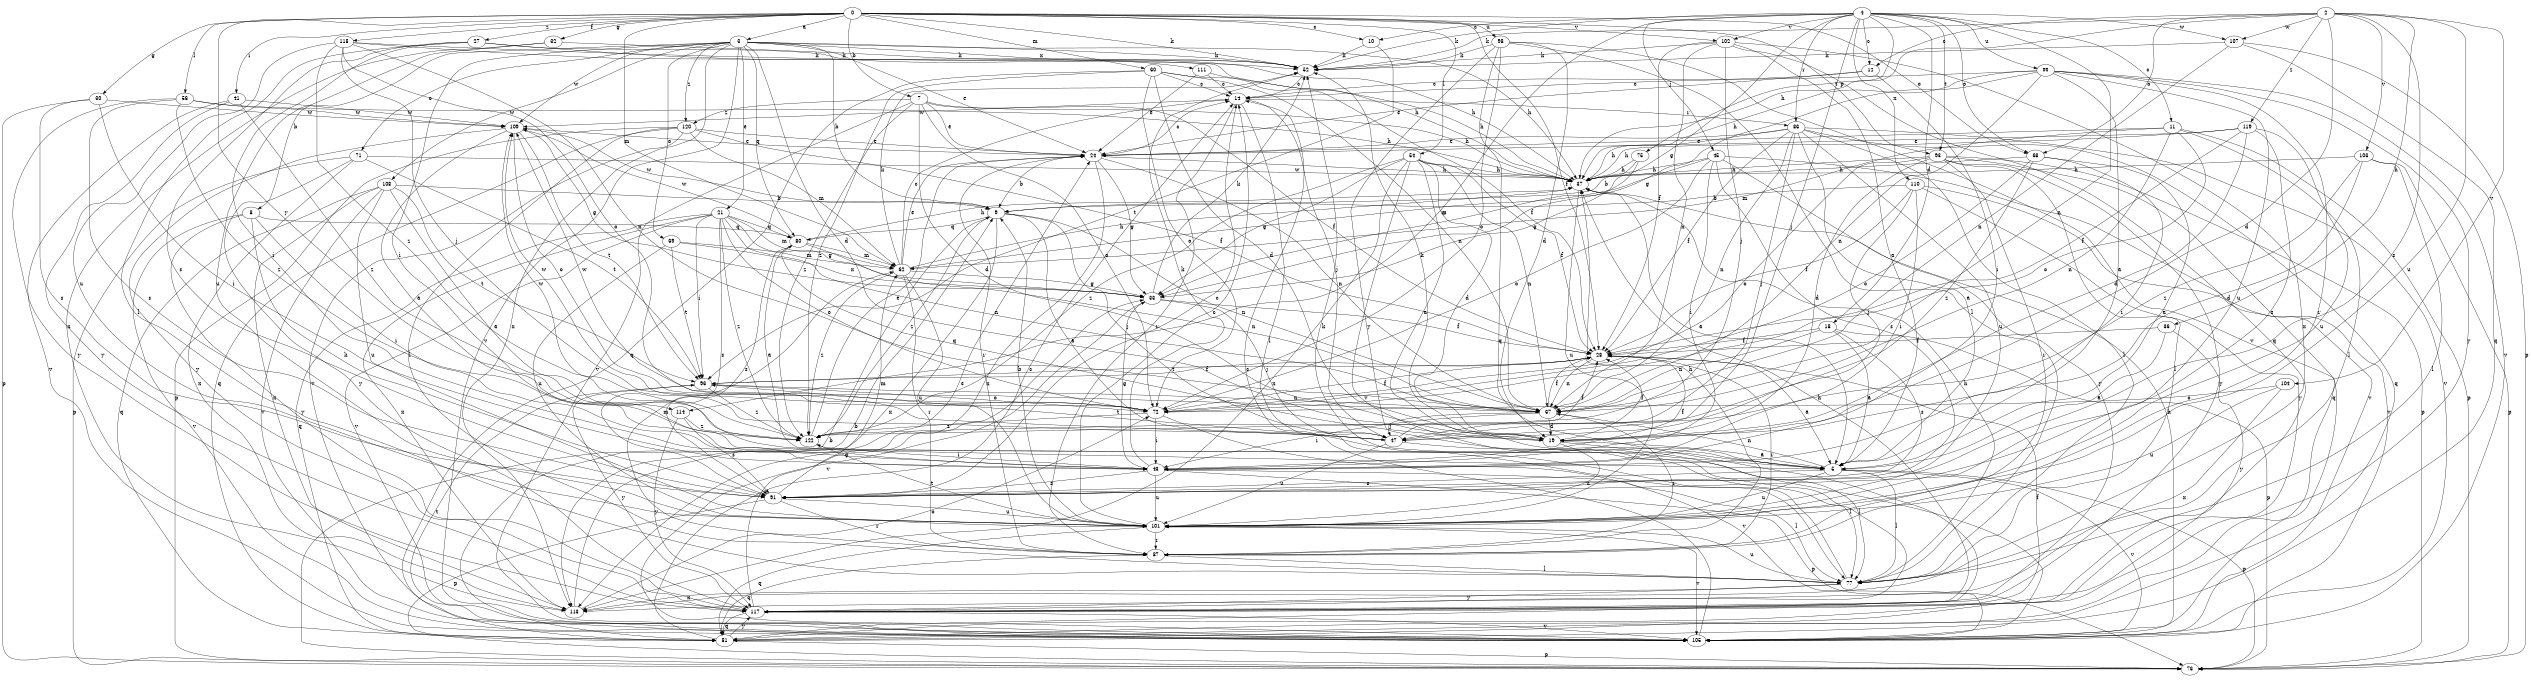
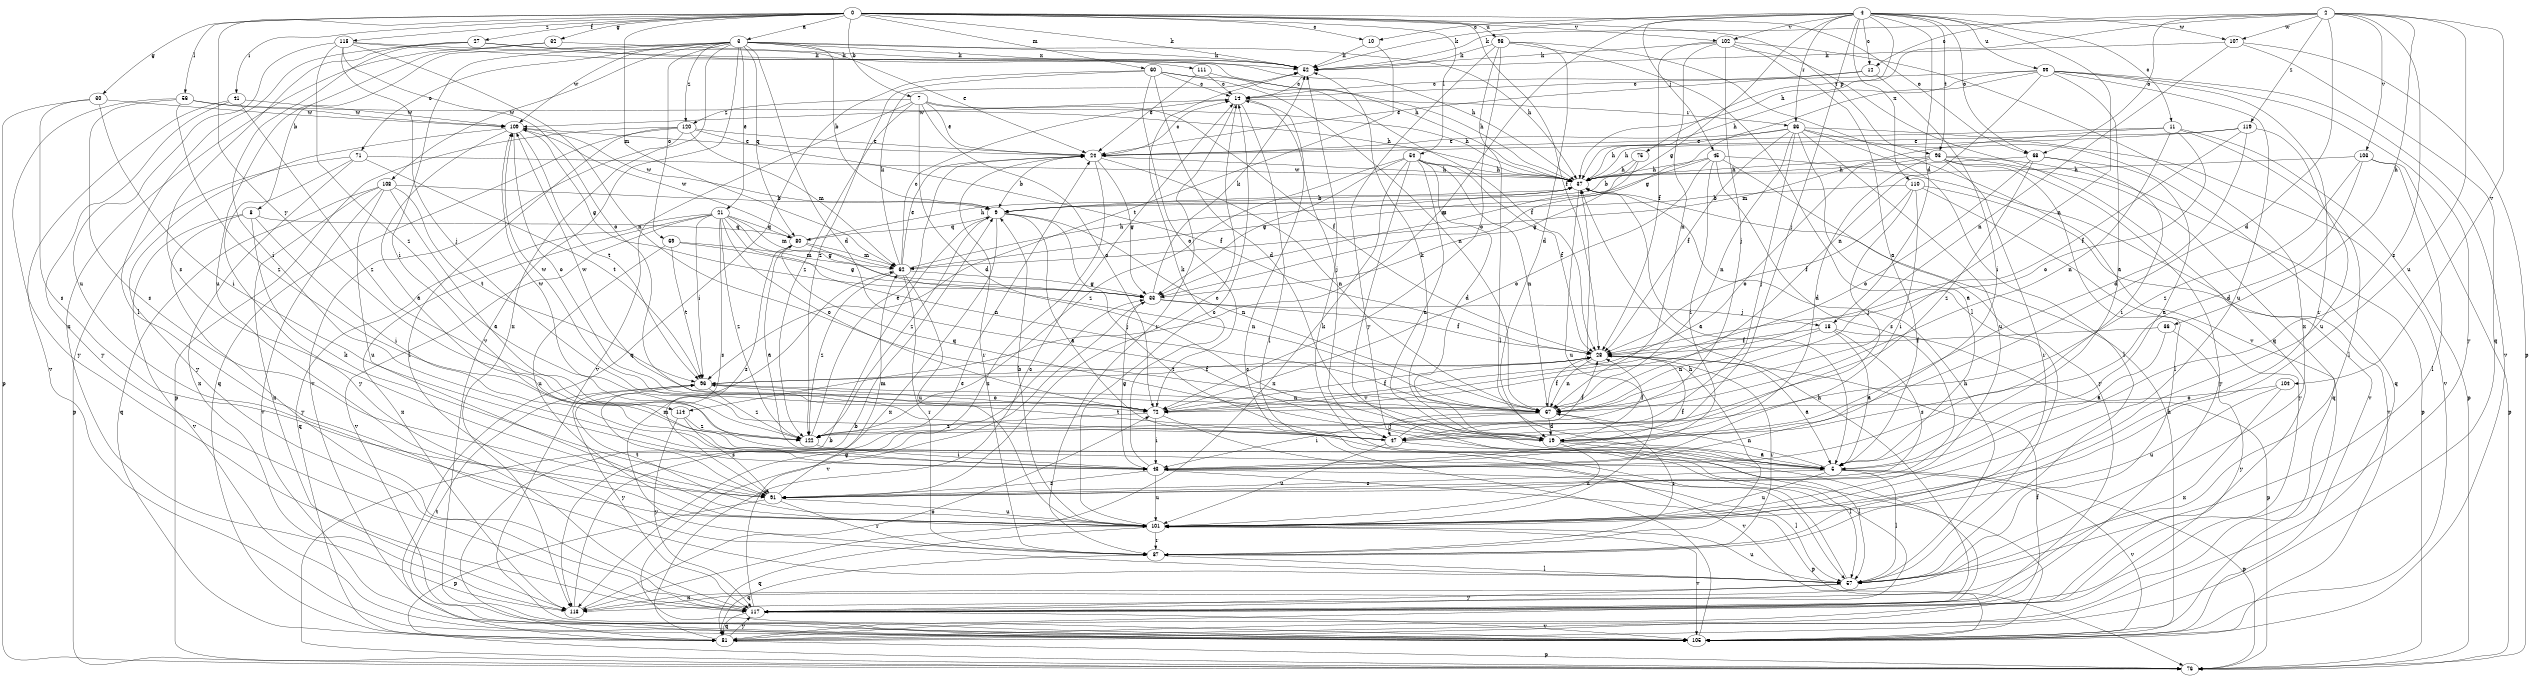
edge "37" -> "9": added, label "b"
edge "69" -> "33": label "x" -> "g"
edge "98" -> "81": label "q" -> "l"
edge "33" -> "47": now "33" -> "18"
edge "119" -> "91": removed, label "s"
edge "101" -> "122": now "101" -> "96"
node "77": label "77" -> "57"
